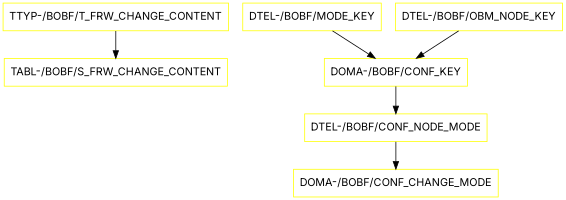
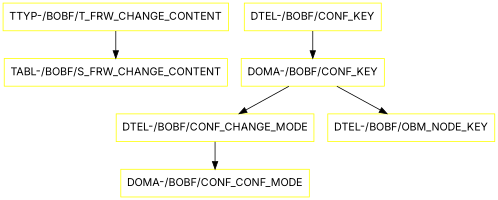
node "DTEL-/BOBF/MODE_KEY": label "DTEL-/BOBF/MODE_KEY" -> "DTEL-/BOBF/CONF_KEY"
edge "DTEL-/BOBF/OBM_NODE_KEY" -> "DOMA-/BOBF/CONF_KEY": reversed
node "DTEL-/BOBF/CONF_NODE_MODE": label "DTEL-/BOBF/CONF_NODE_MODE" -> "DTEL-/BOBF/CONF_CHANGE_MODE"
node "DOMA-/BOBF/CONF_CHANGE_MODE": label "DOMA-/BOBF/CONF_CHANGE_MODE" -> "DOMA-/BOBF/CONF_CONF_MODE"
